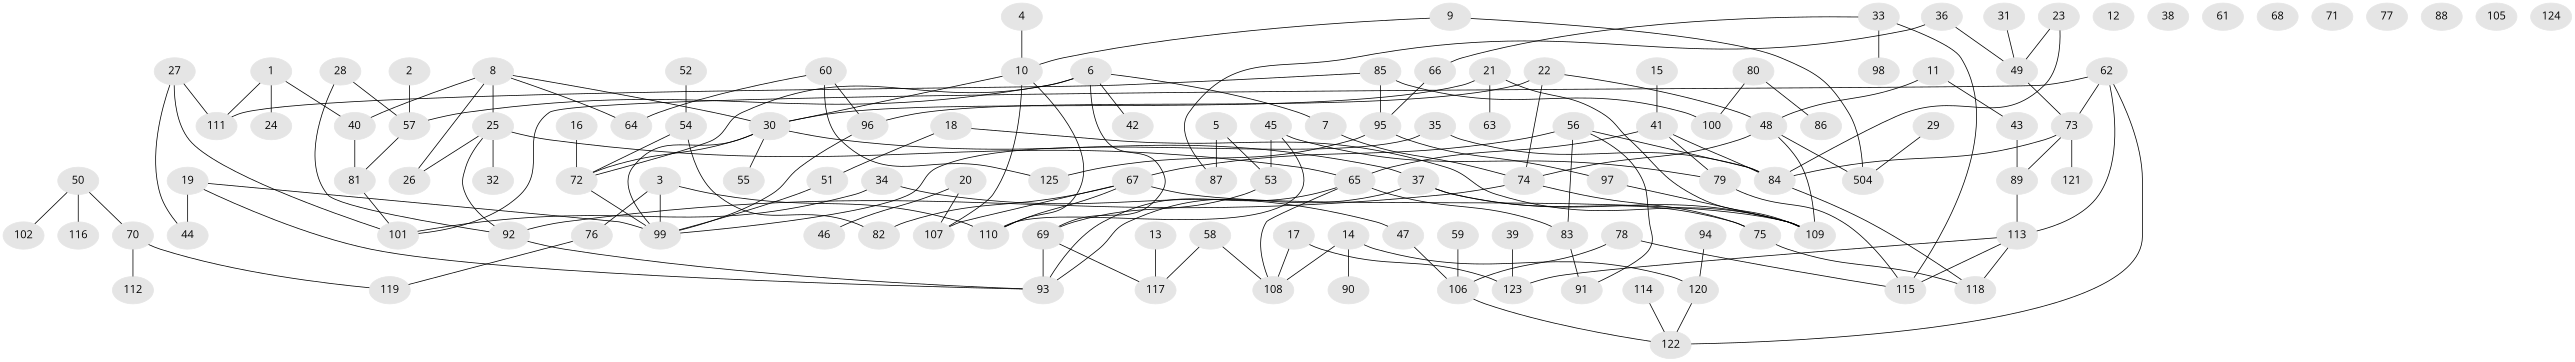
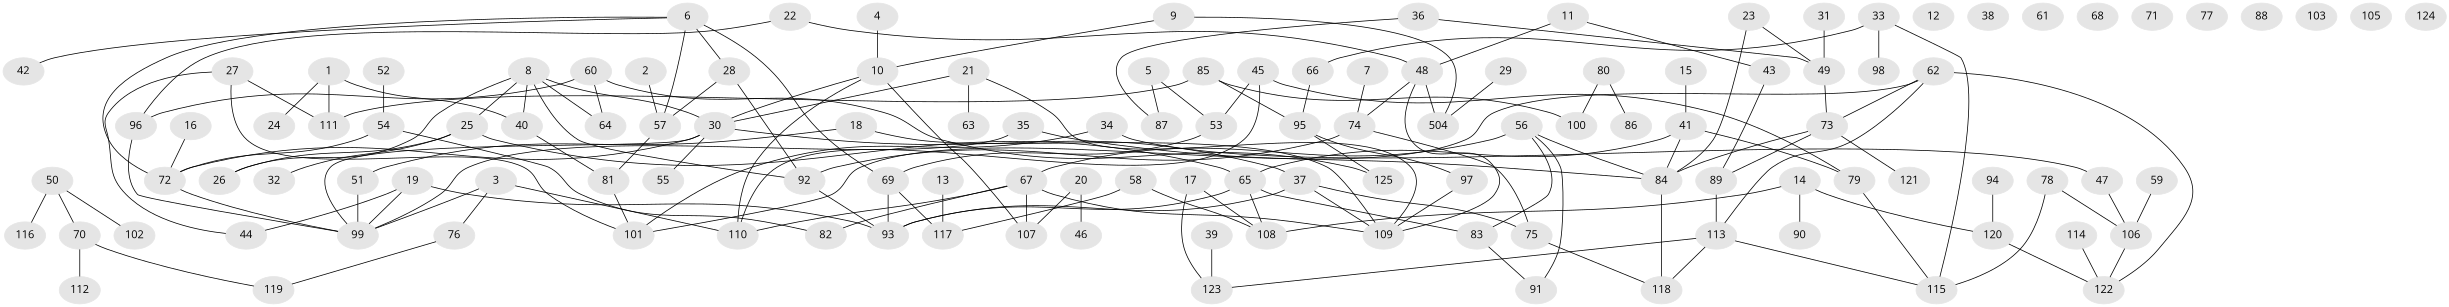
node "103": added
edge "6" -- "7": now "6" -- "28"
edge "22" -- "74": removed
edge "25" -- "92": now "8" -- "92"
